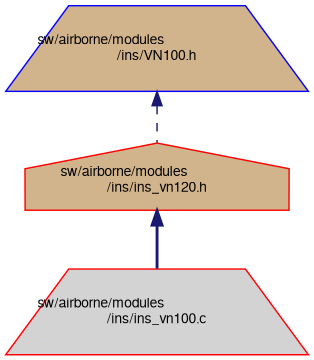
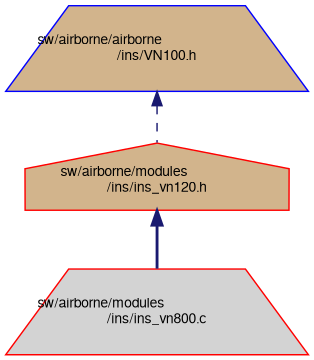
node "sw/airborne/modules /ins/VN100.h": label "sw/airborne/modules /ins/VN100.h" -> "sw/airborne/airborne /ins/VN100.h"
node "sw/airborne/modules /ins/ins_vn100.c": label "sw/airborne/modules /ins/ins_vn100.c" -> "sw/airborne/modules /ins/ins_vn800.c"
